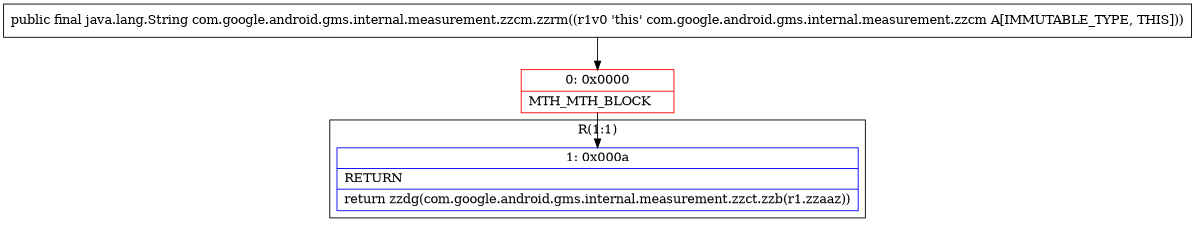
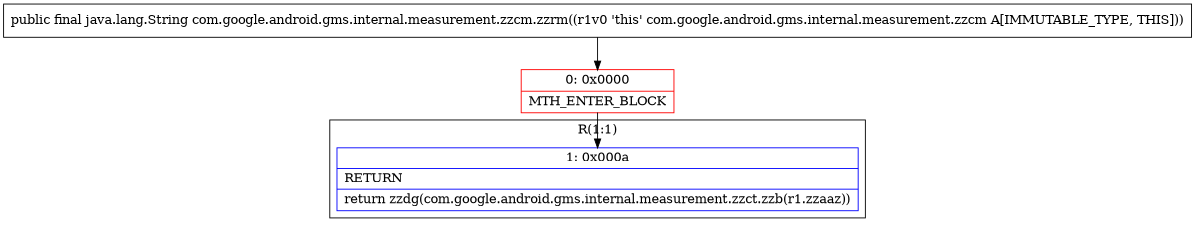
node "0: 0x0000": text "MTH_MTH_BLOCK" -> "MTH_ENTER_BLOCK"
